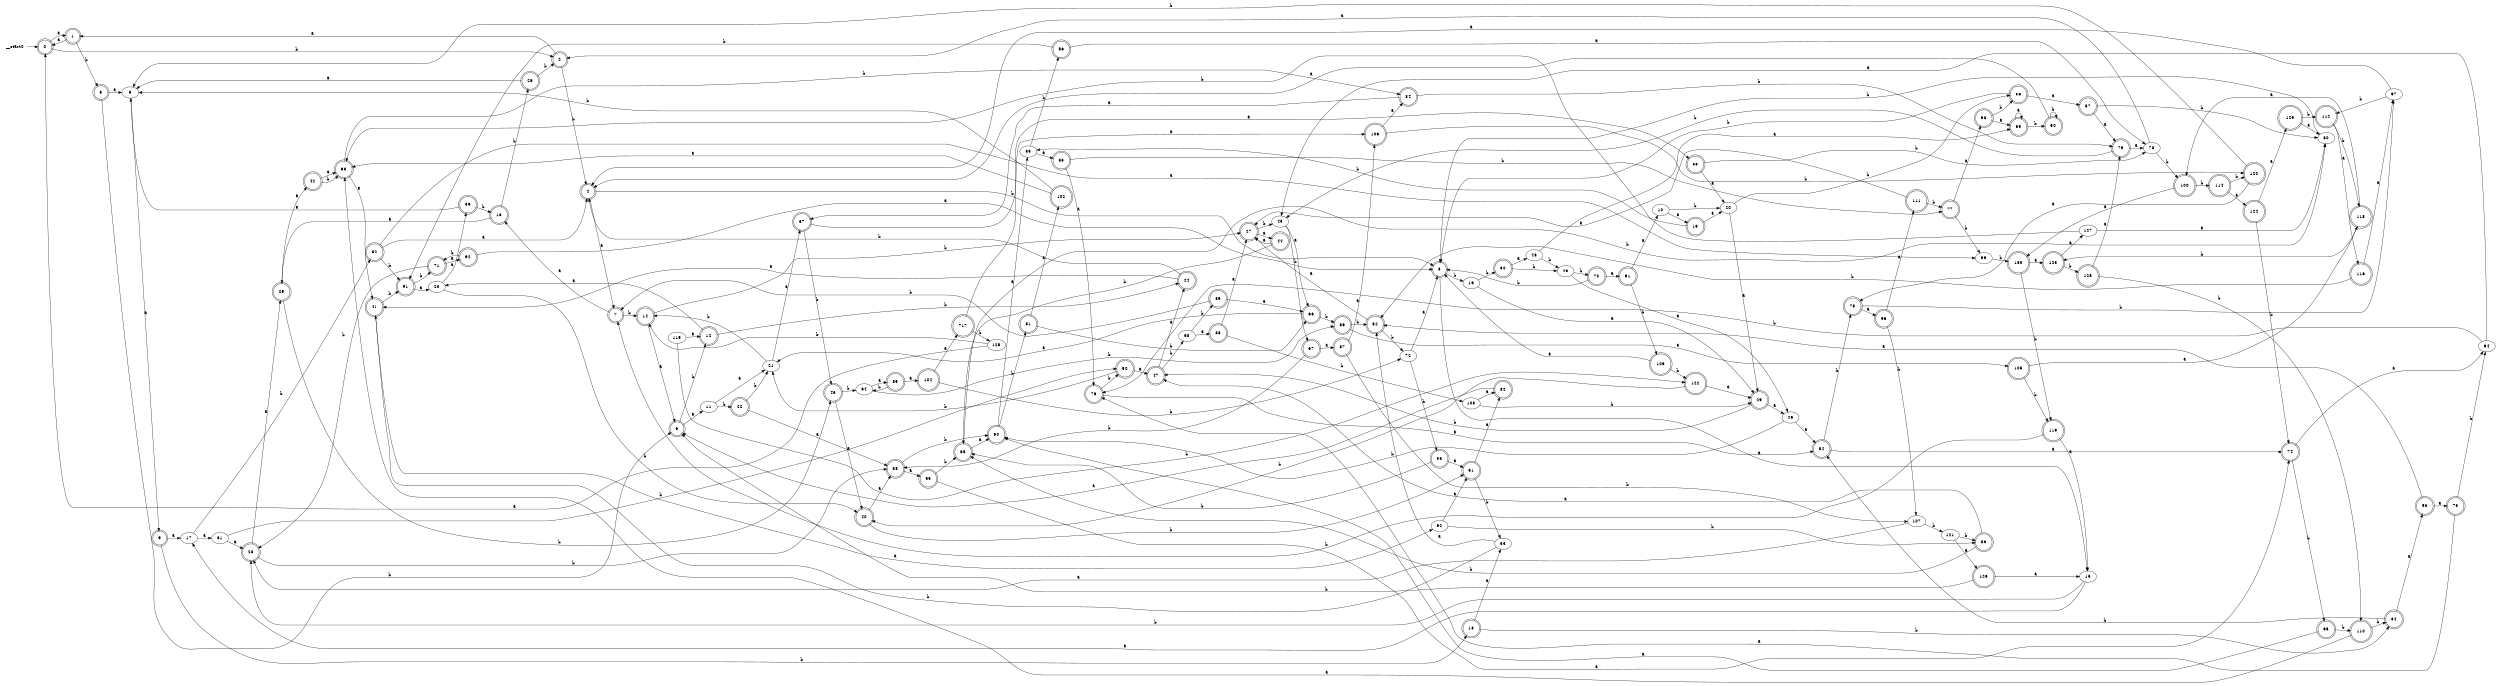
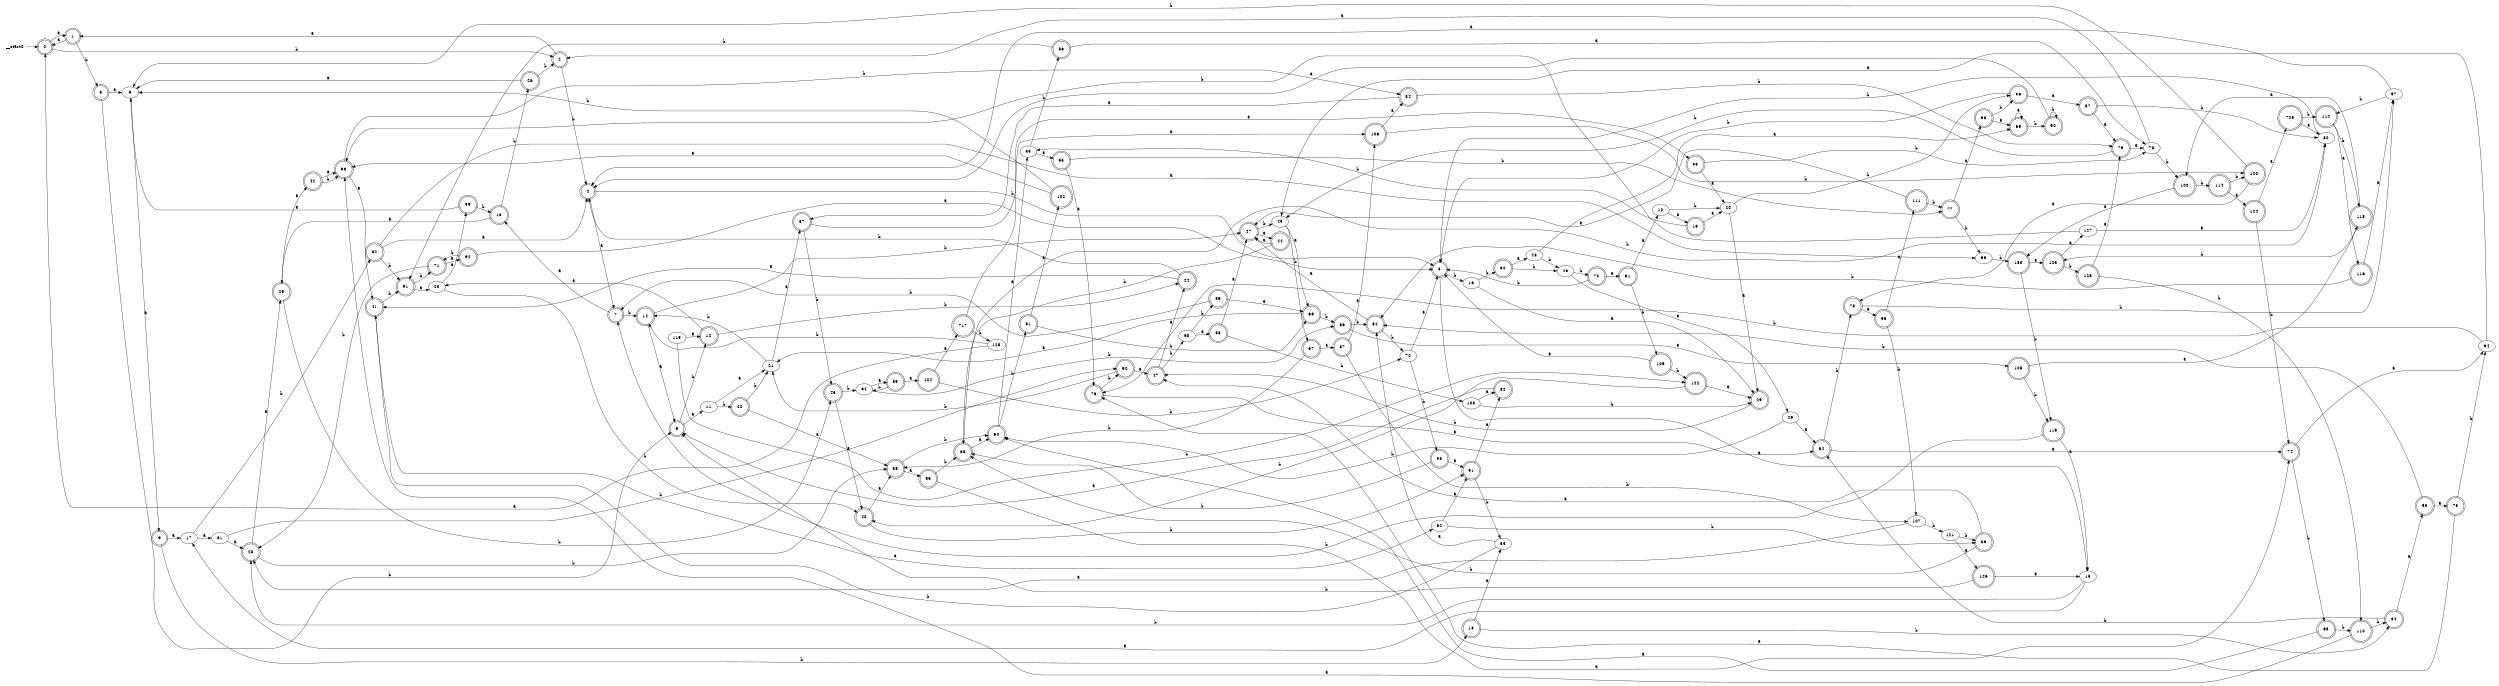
node "129": label "129" -> "729"
edge "53" -> "52": label "a" -> "b"
edge "29" -> "46": removed, label "a"
